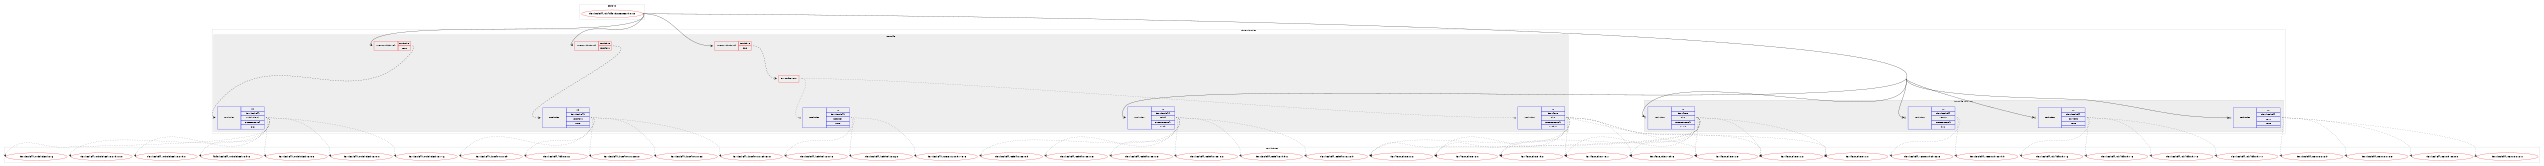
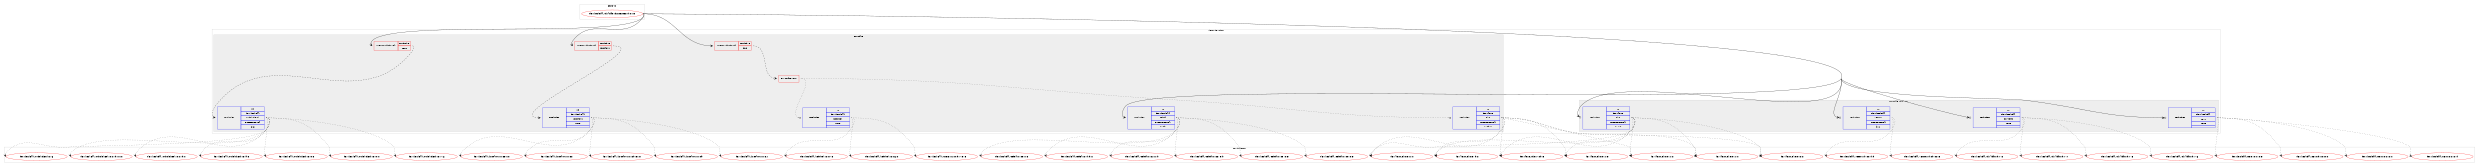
node "lift-haskell/quickcheck-2.9.2": label "lift-haskell/quickcheck-2.9.2" -> "dev-haskell/quickcheck-2.9.2"
node "dev-haskell/lift-1.24": label "dev-haskell/lift-1.24" -> "dev-haskell/hscolour-1.24"
node "dev-lang/ghc-7.8.4": removed
